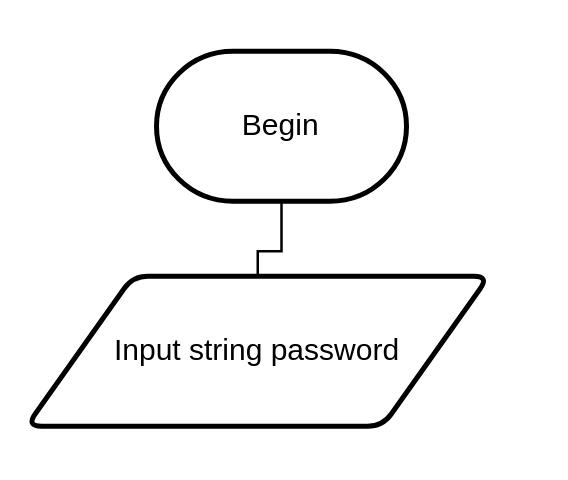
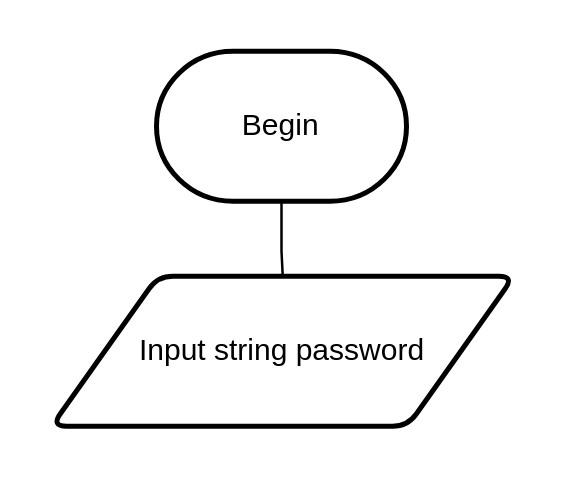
node "Input string password": moved (258, 351) -> (283, 351)
